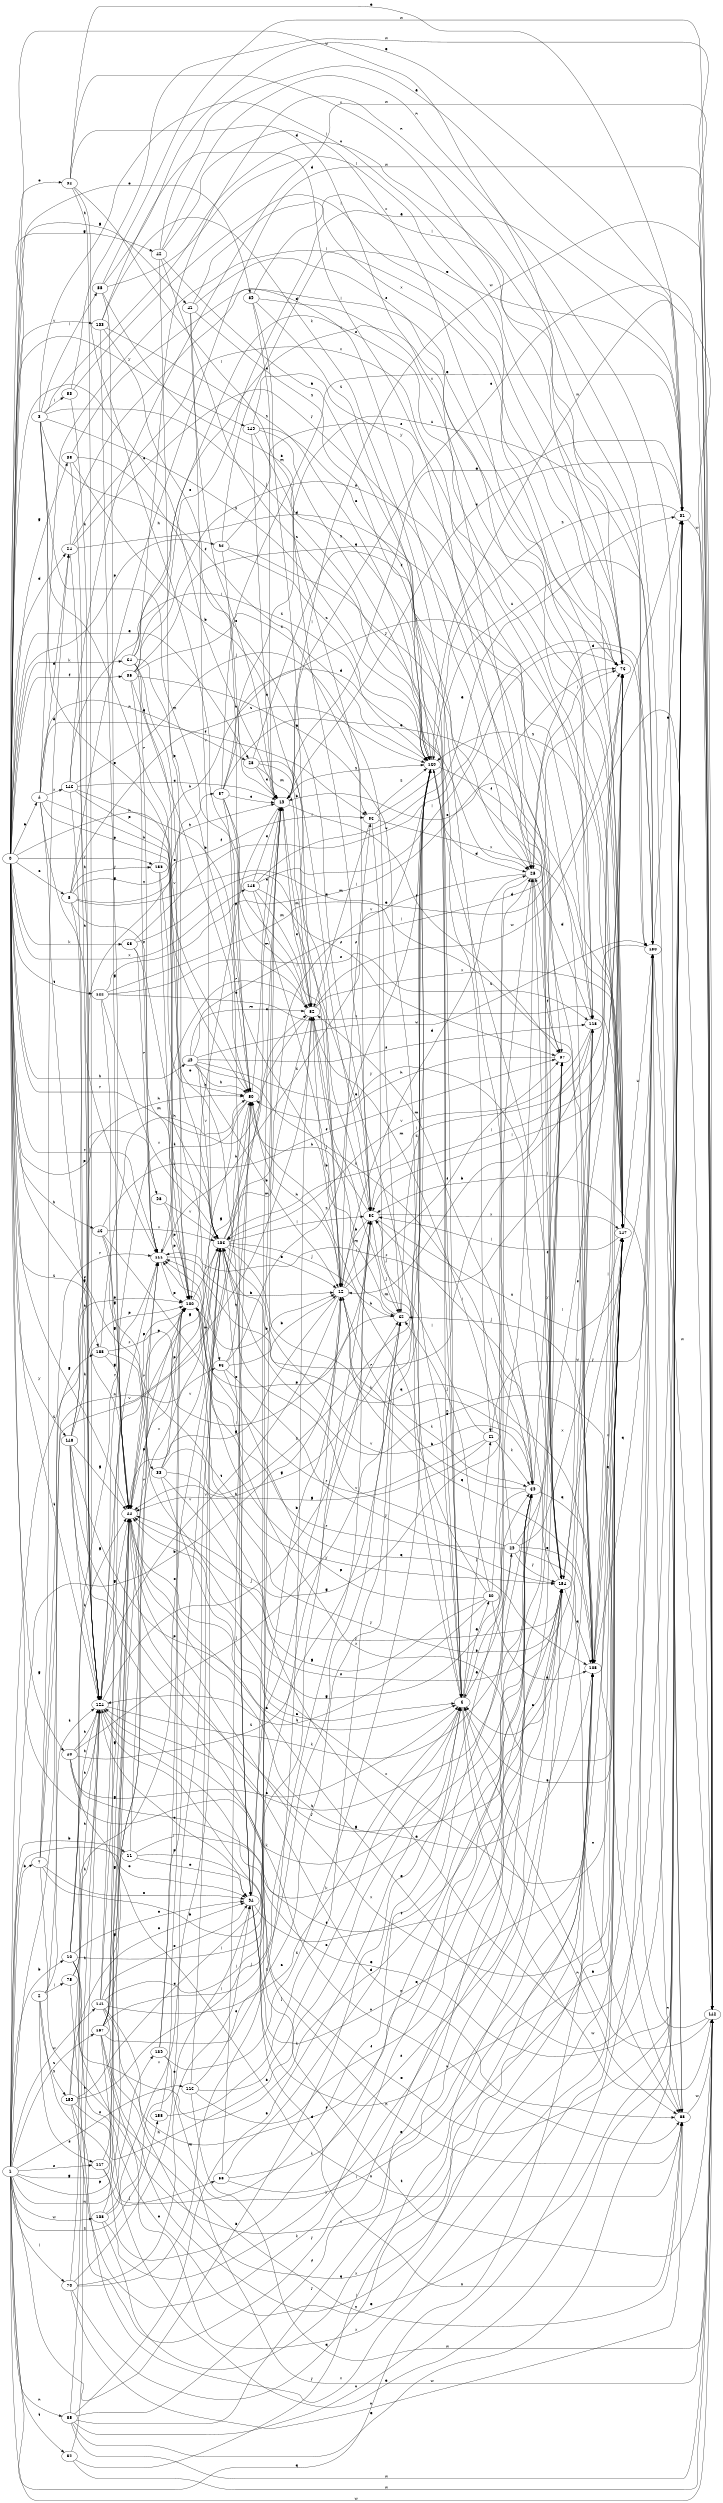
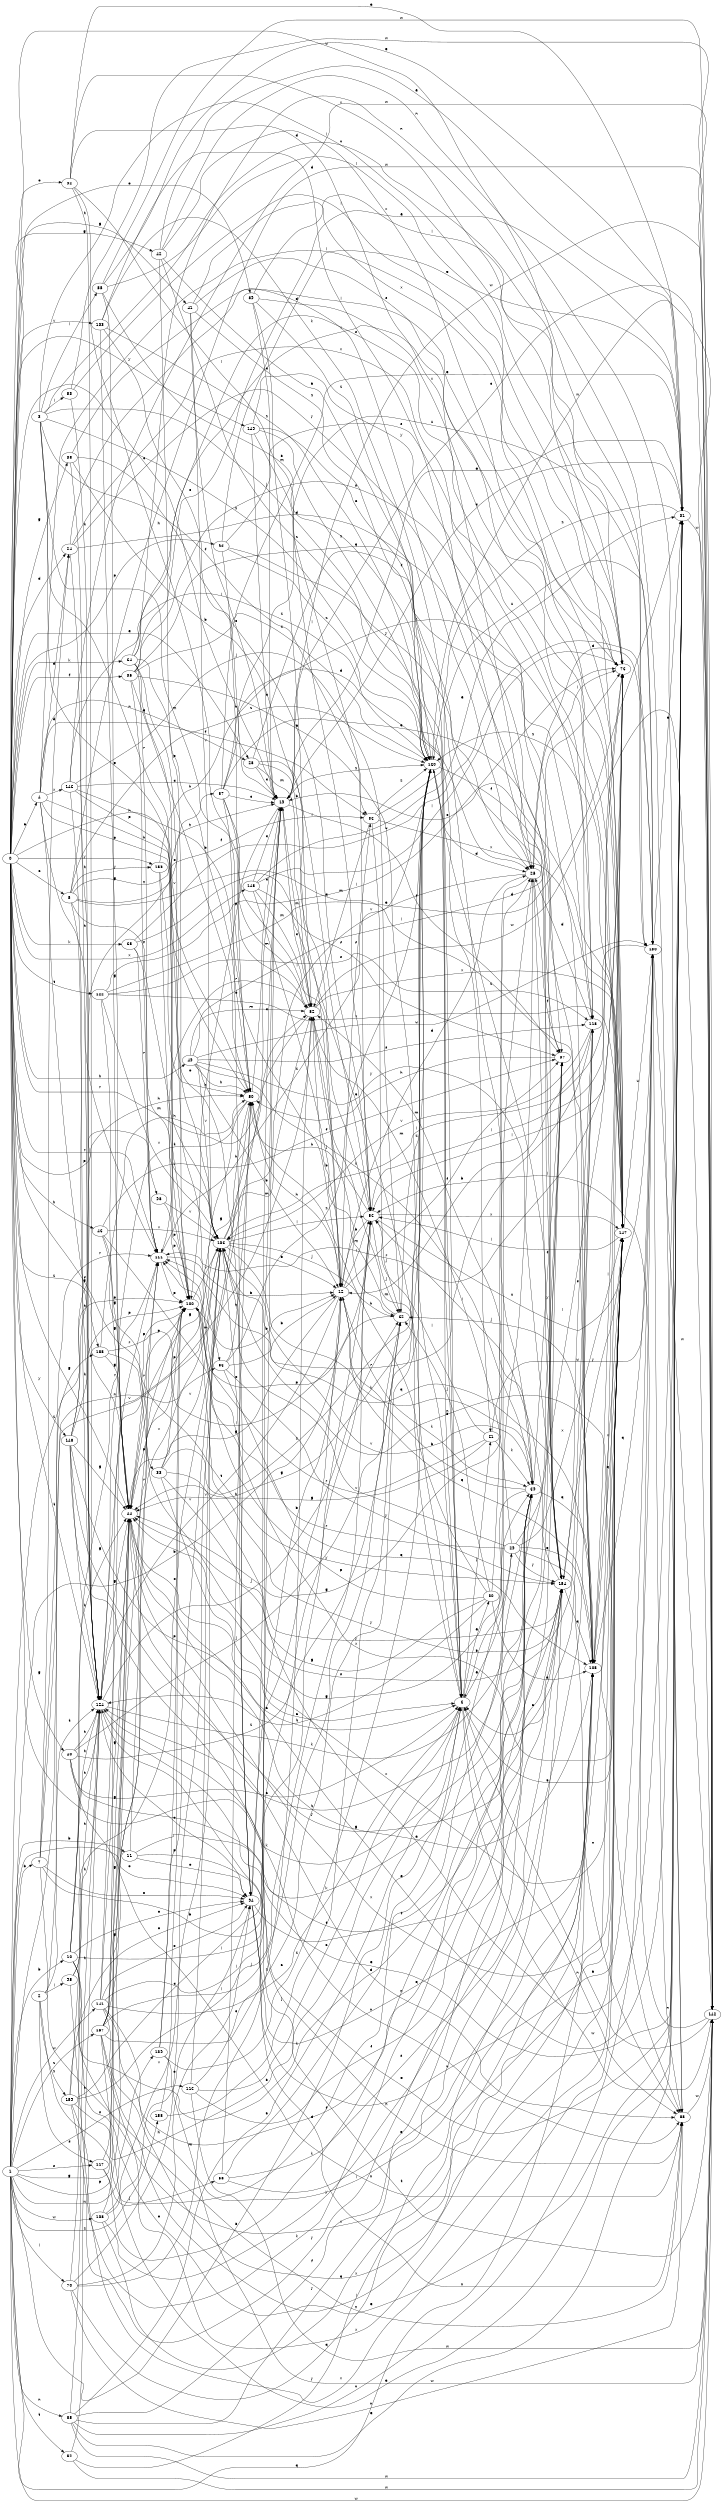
node "75": label "75" -> "95"
